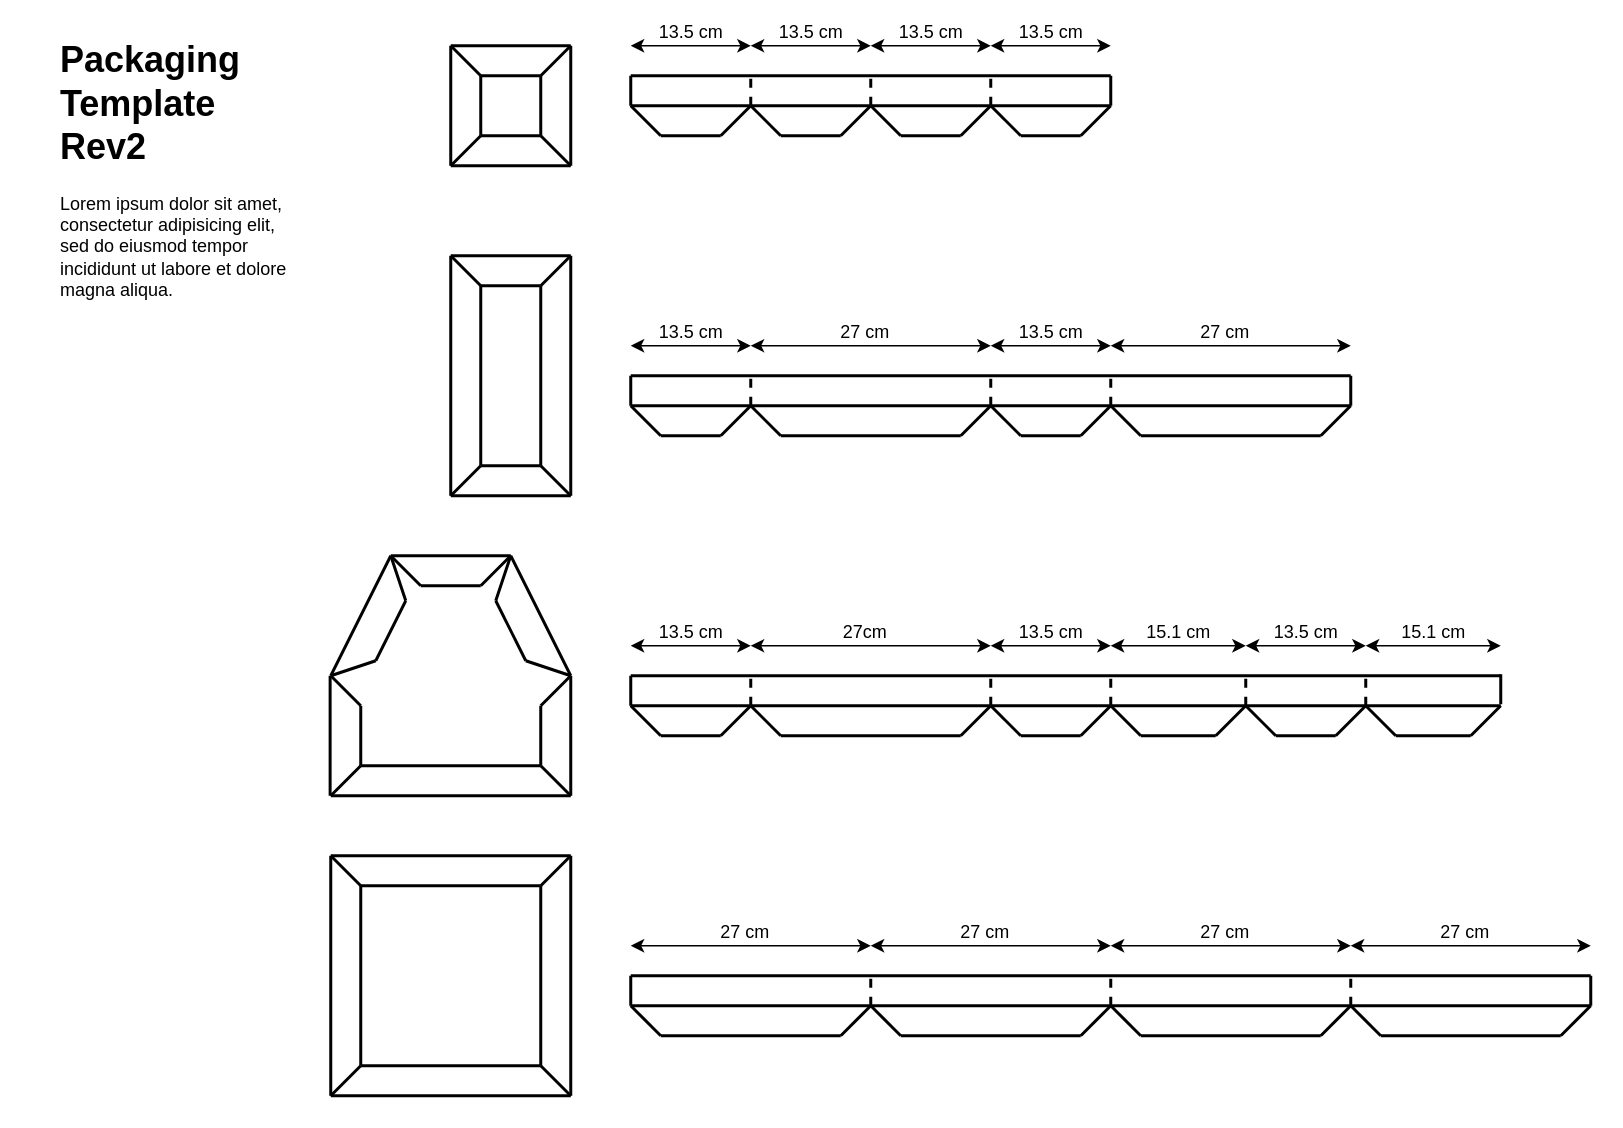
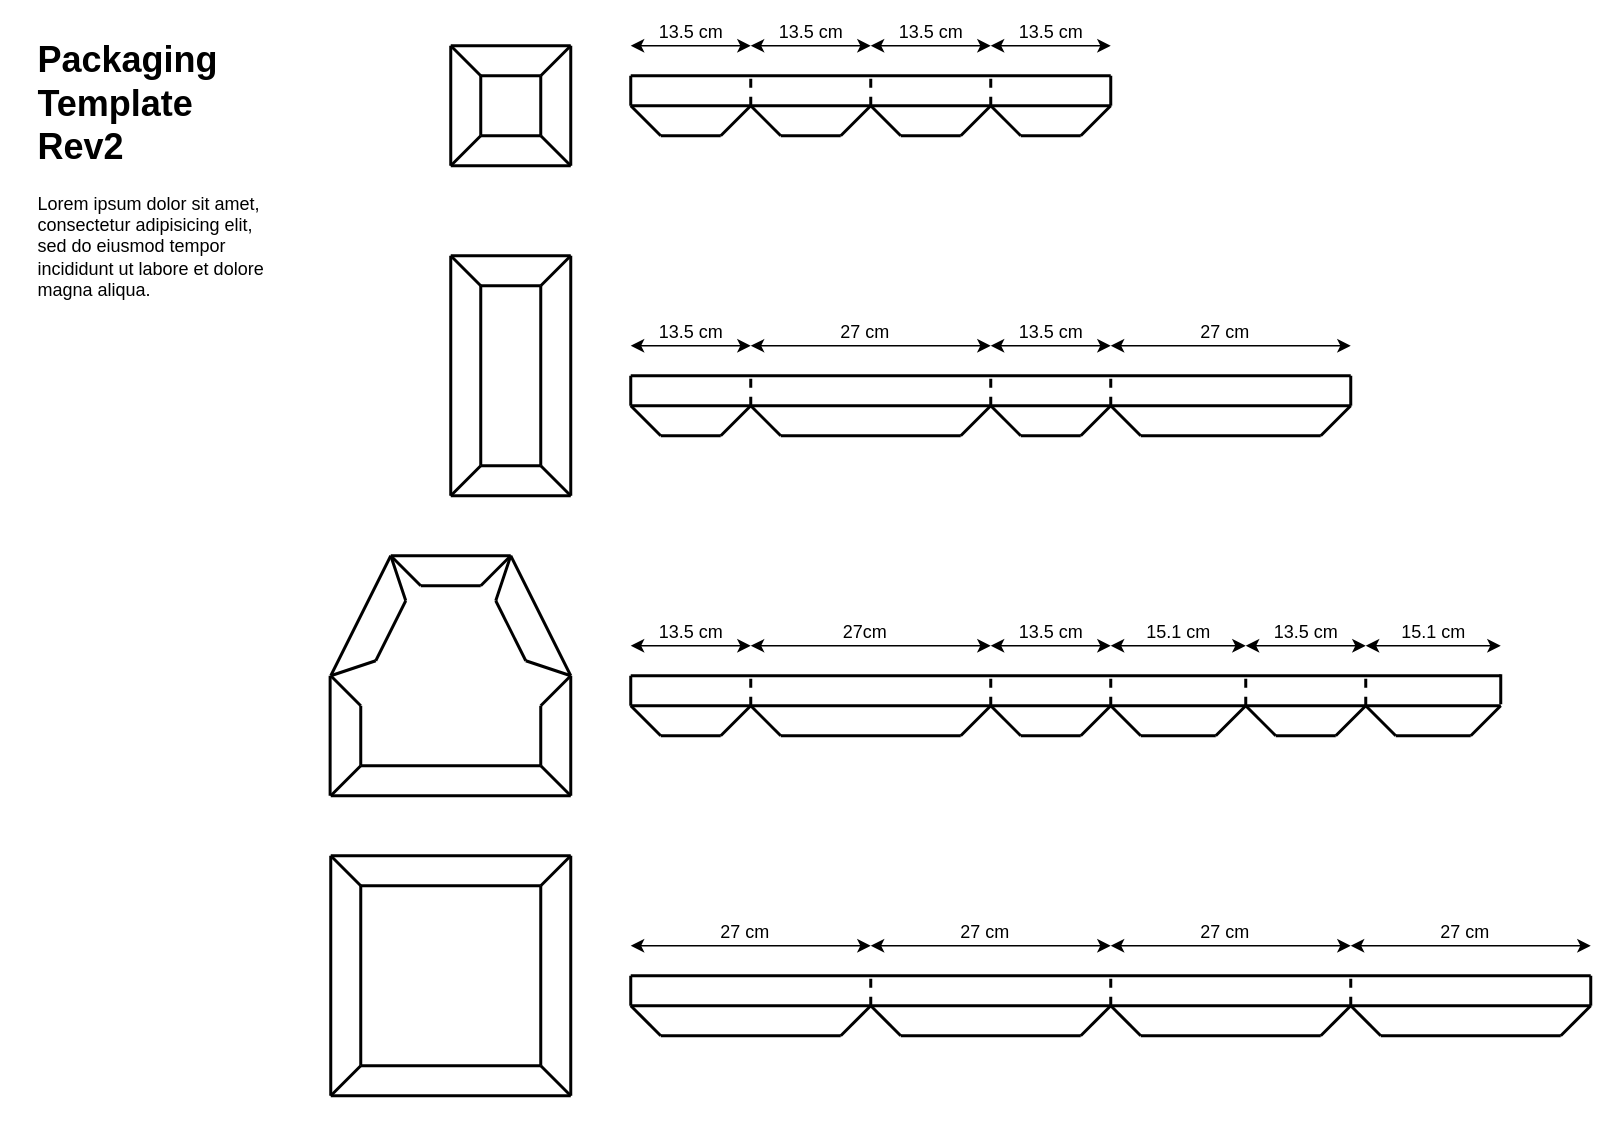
node "Packaging Template Rev2Lorem ipsum dolor sit amet, consectetur adipisicing elit, sed do eiusmod tempor incididunt ut labore et dolore magna aliqua.": moved (173, 173) -> (151, 173)
